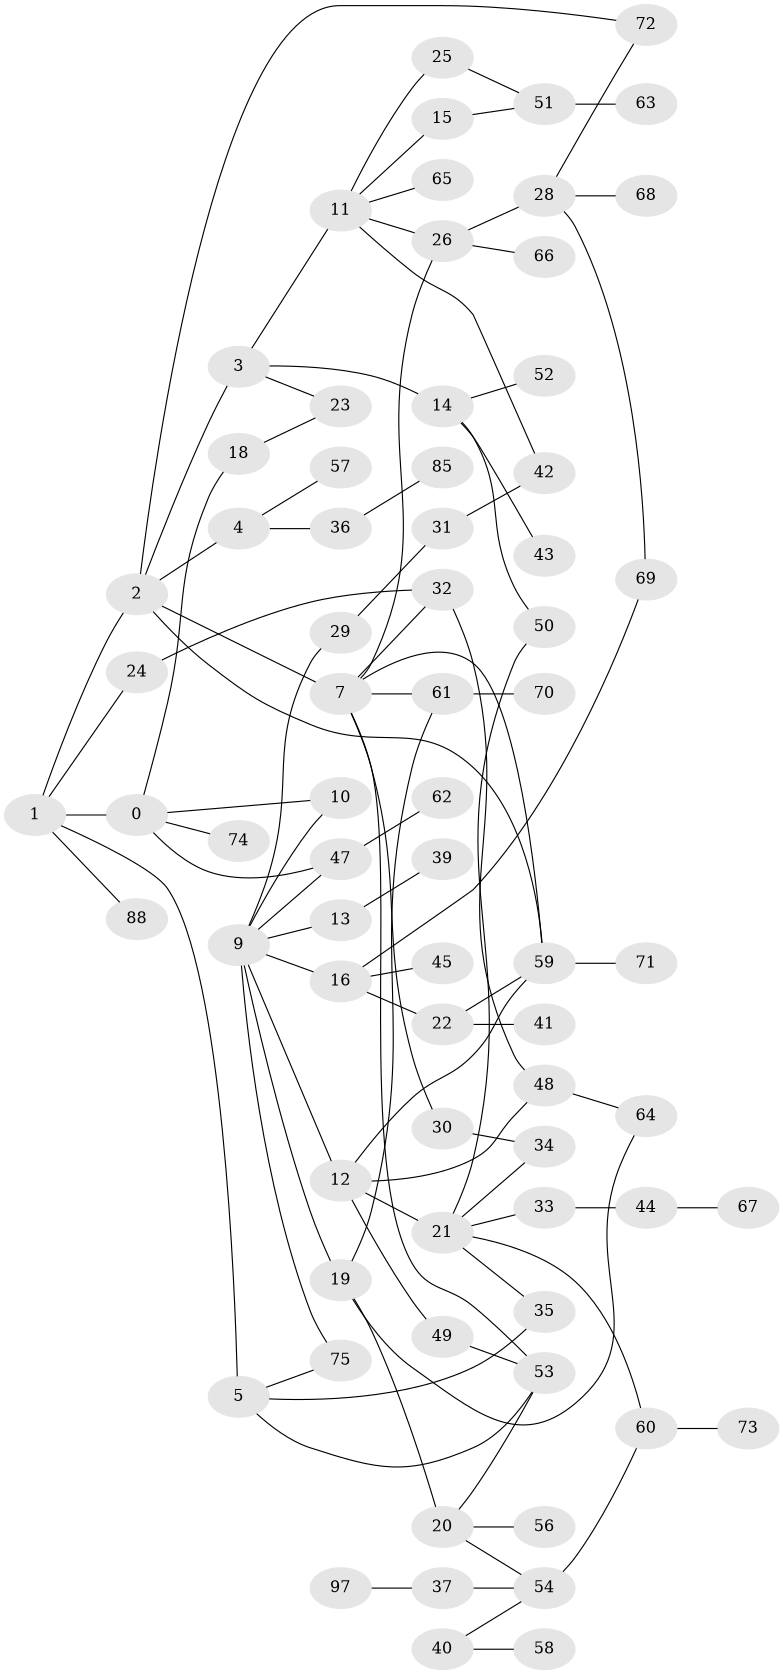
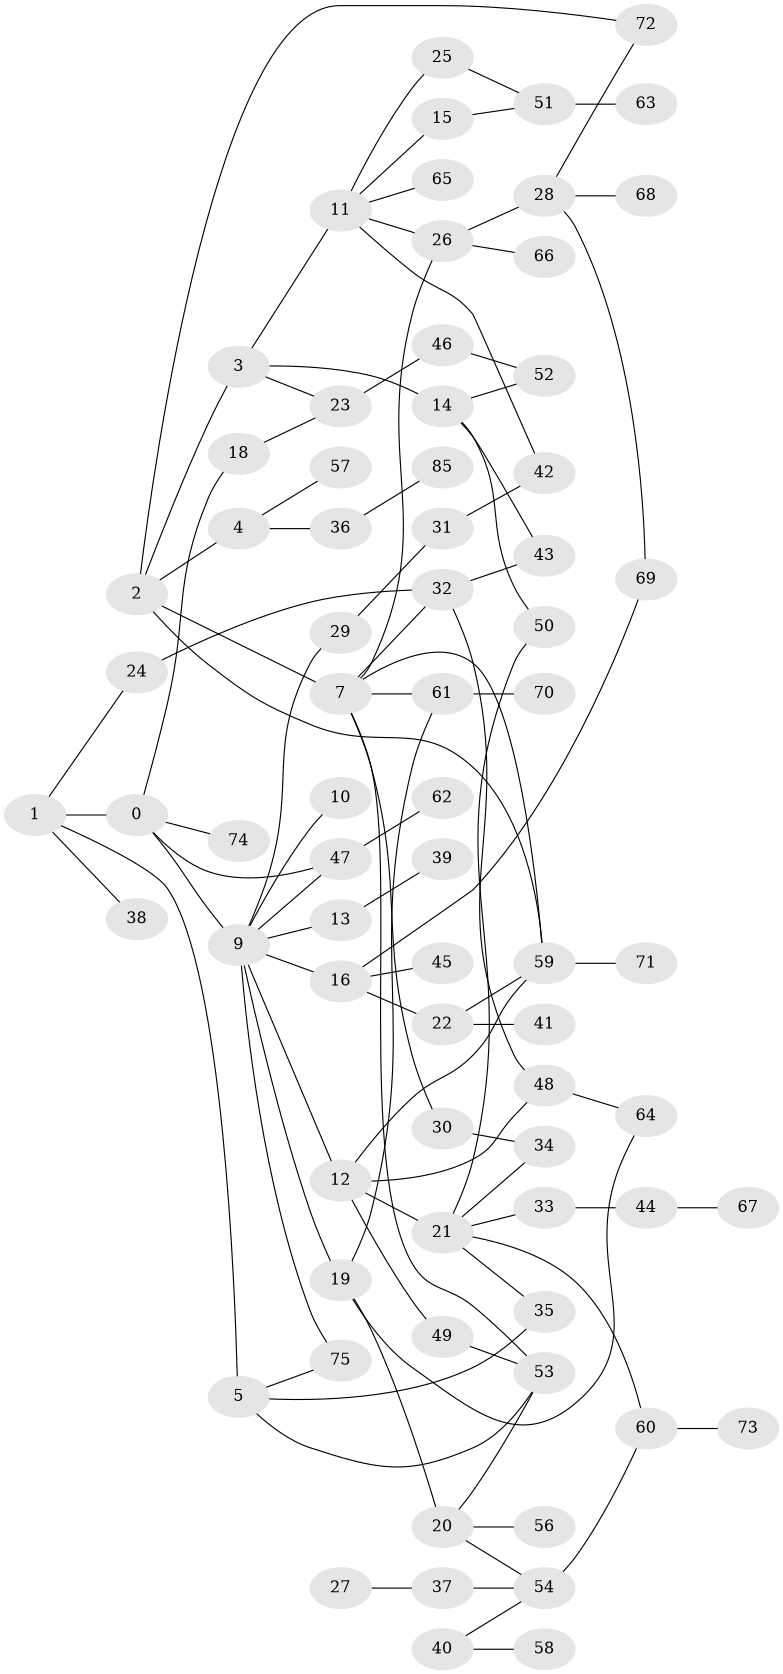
node "46": added
edge "43" -- "32": added
edge "2" -- "1": removed
edge "10" -- "0": now "9" -- "0"
node "88": label "88" -> "38"
node "97": label "97" -> "27"
